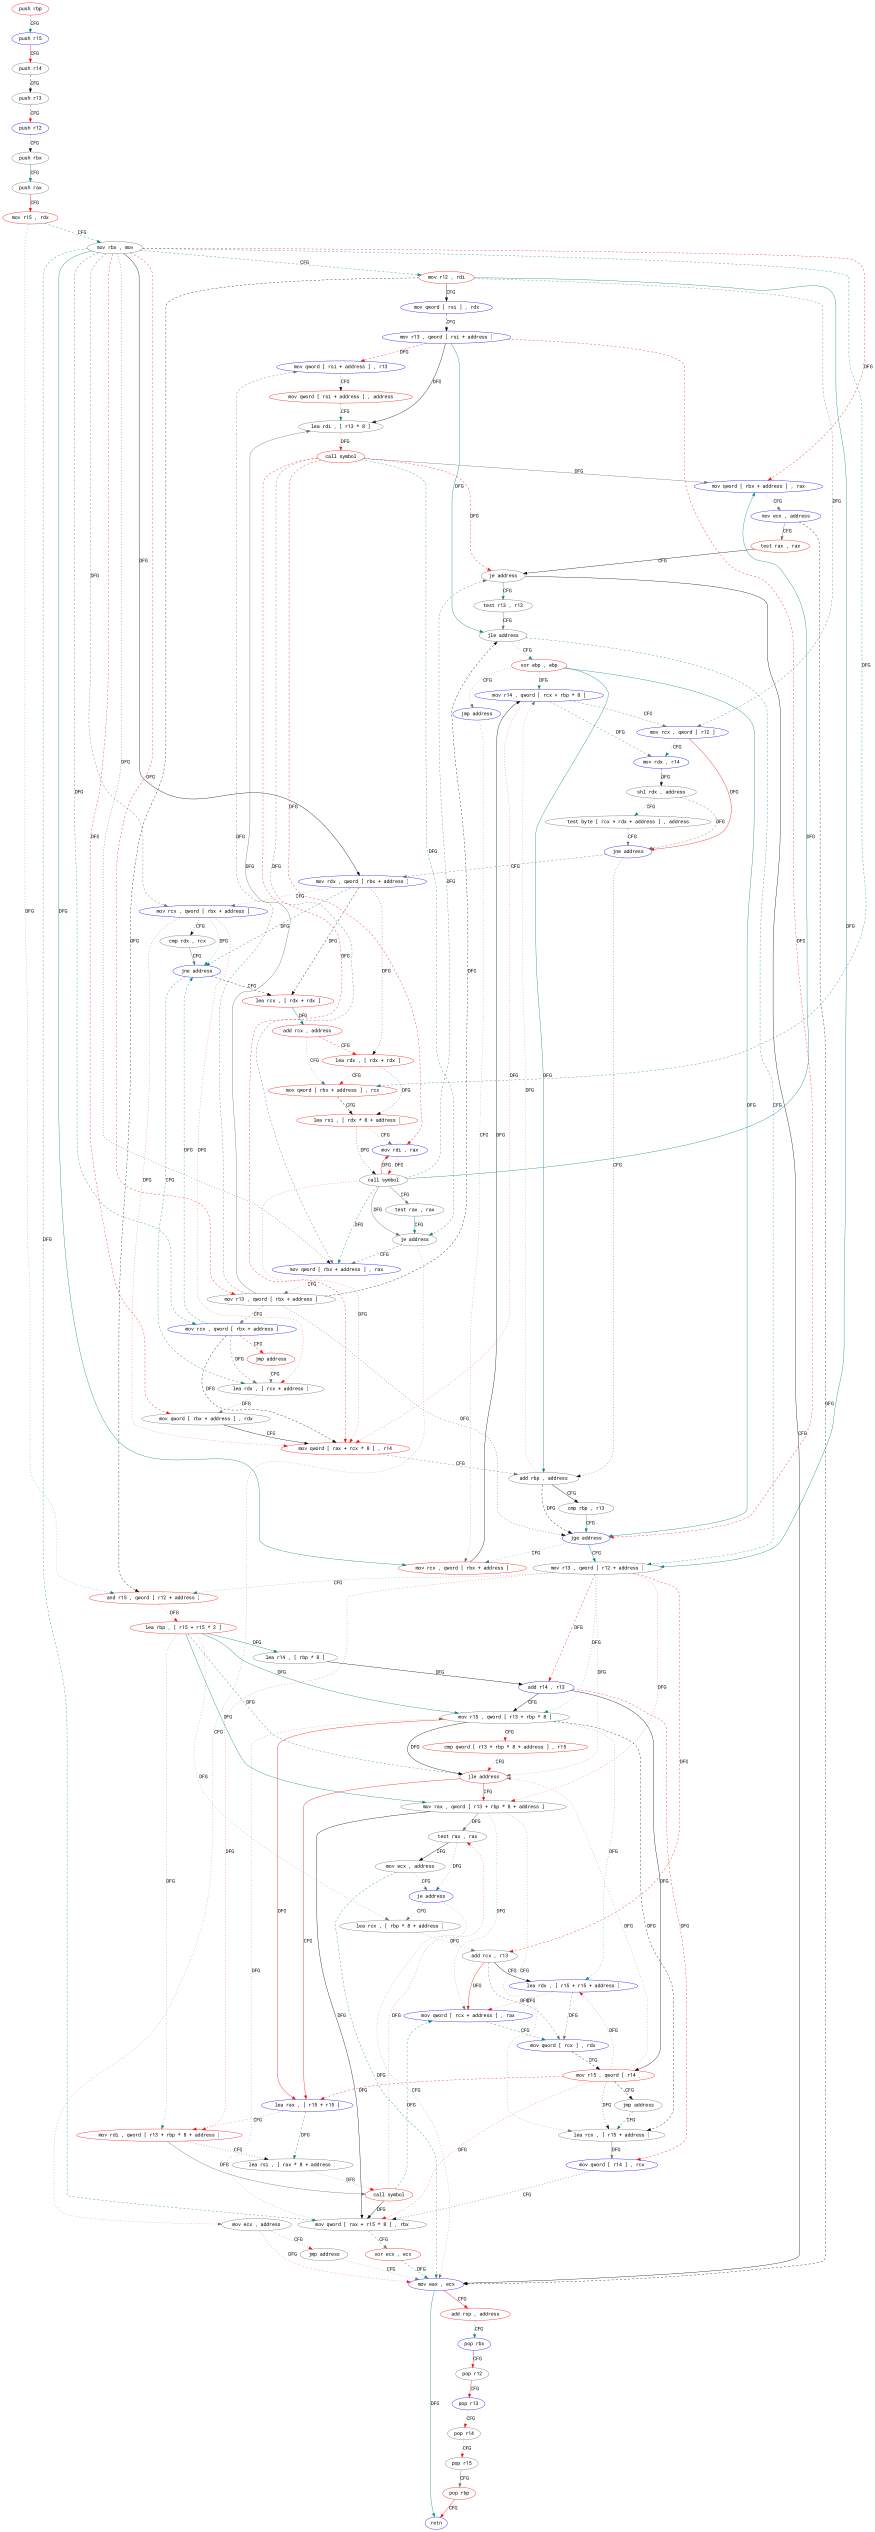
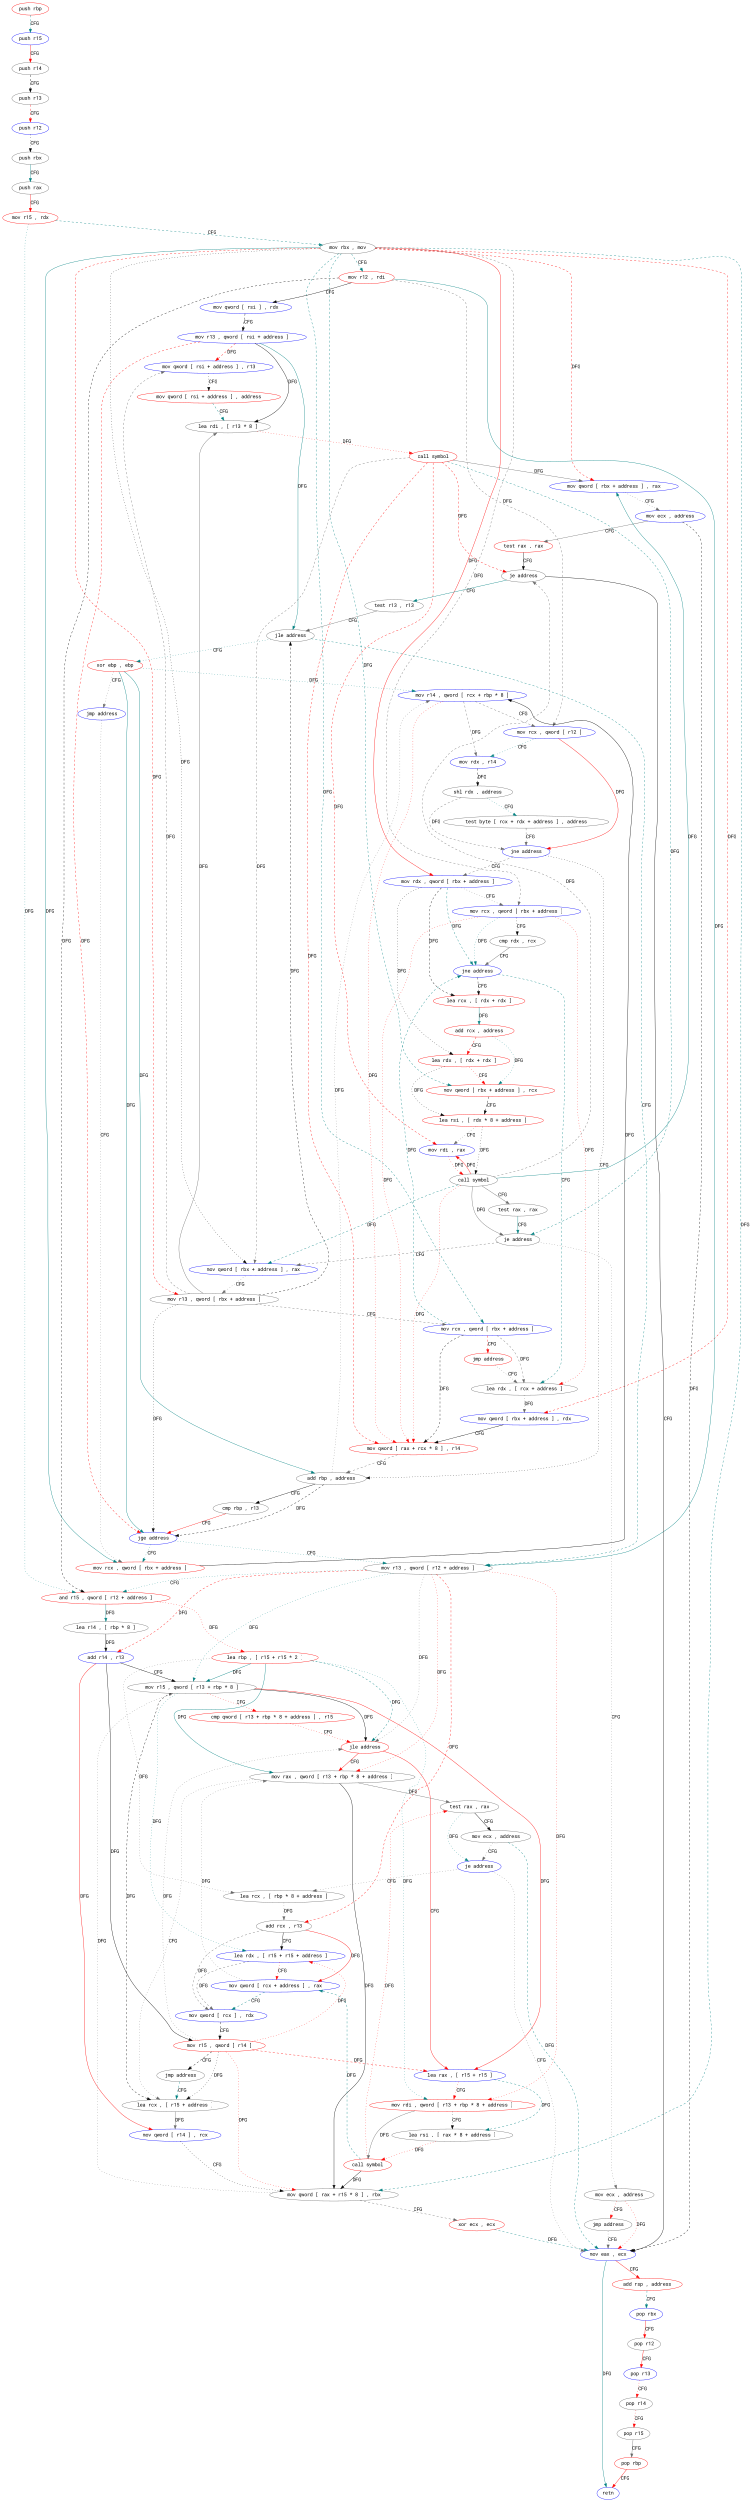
edge "mov rbx , mov" -> "mov rdx , qword [ rbx + address ]": color black -> red
edge "add rcx , address" -> "mov qword [ rbx + address ] , rcx": label "CFG" -> "DFG"
node "mov qword [ rbx + address ] , rdx": color gray40 -> blue
edge "cmp rbp , r13" -> "jge address": color teal -> red
edge "jge address" -> "mov r13 , qword [ r12 + address ]": style solid -> dotted
edge "lea rbp , [ r15 + r15 * 2 ]" -> "lea r14 , [ rbp * 8 ]": now "and r15 , qword [ r12 + address ]" -> "lea r14 , [ rbp * 8 ]"
edge "add r14 , r13" -> "mov qword [ r14 ] , rcx": style dashed -> solid
edge "mov rax , qword [ r13 + rbp * 8 + address ]" -> "mov qword [ rcx + address ] , rax": reversed
